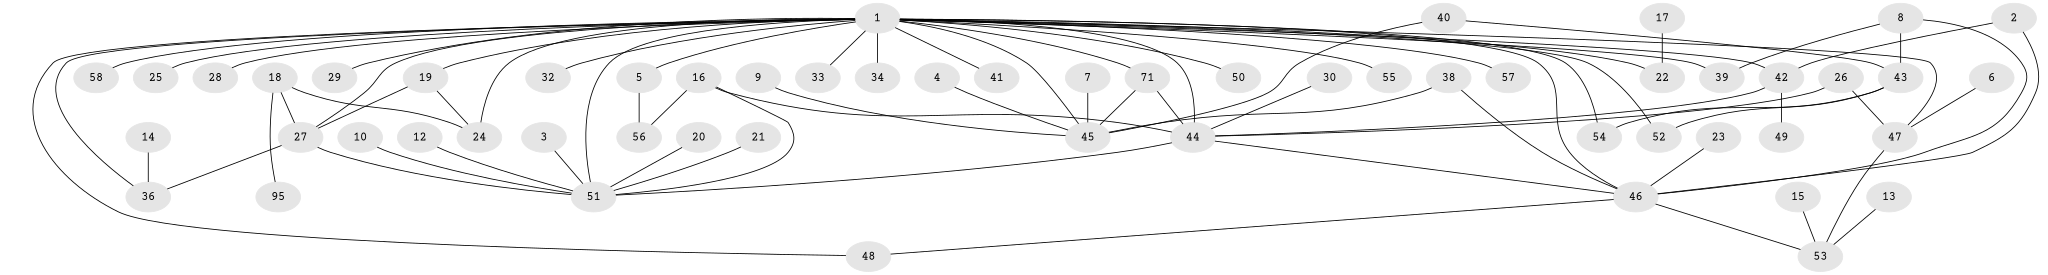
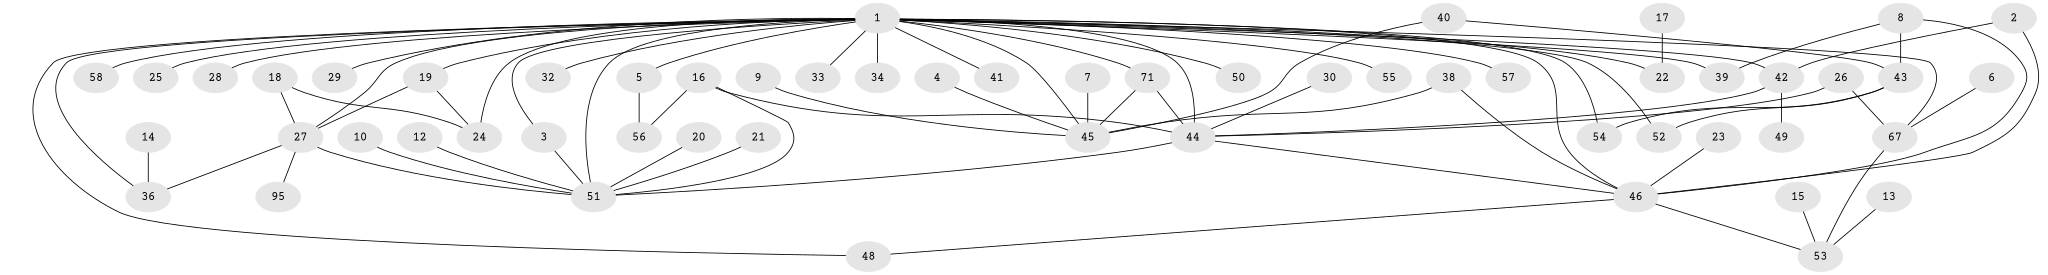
edge "1" -- "3": added
node "47": label "47" -> "67"
edge "18" -- "95": now "27" -- "95"
